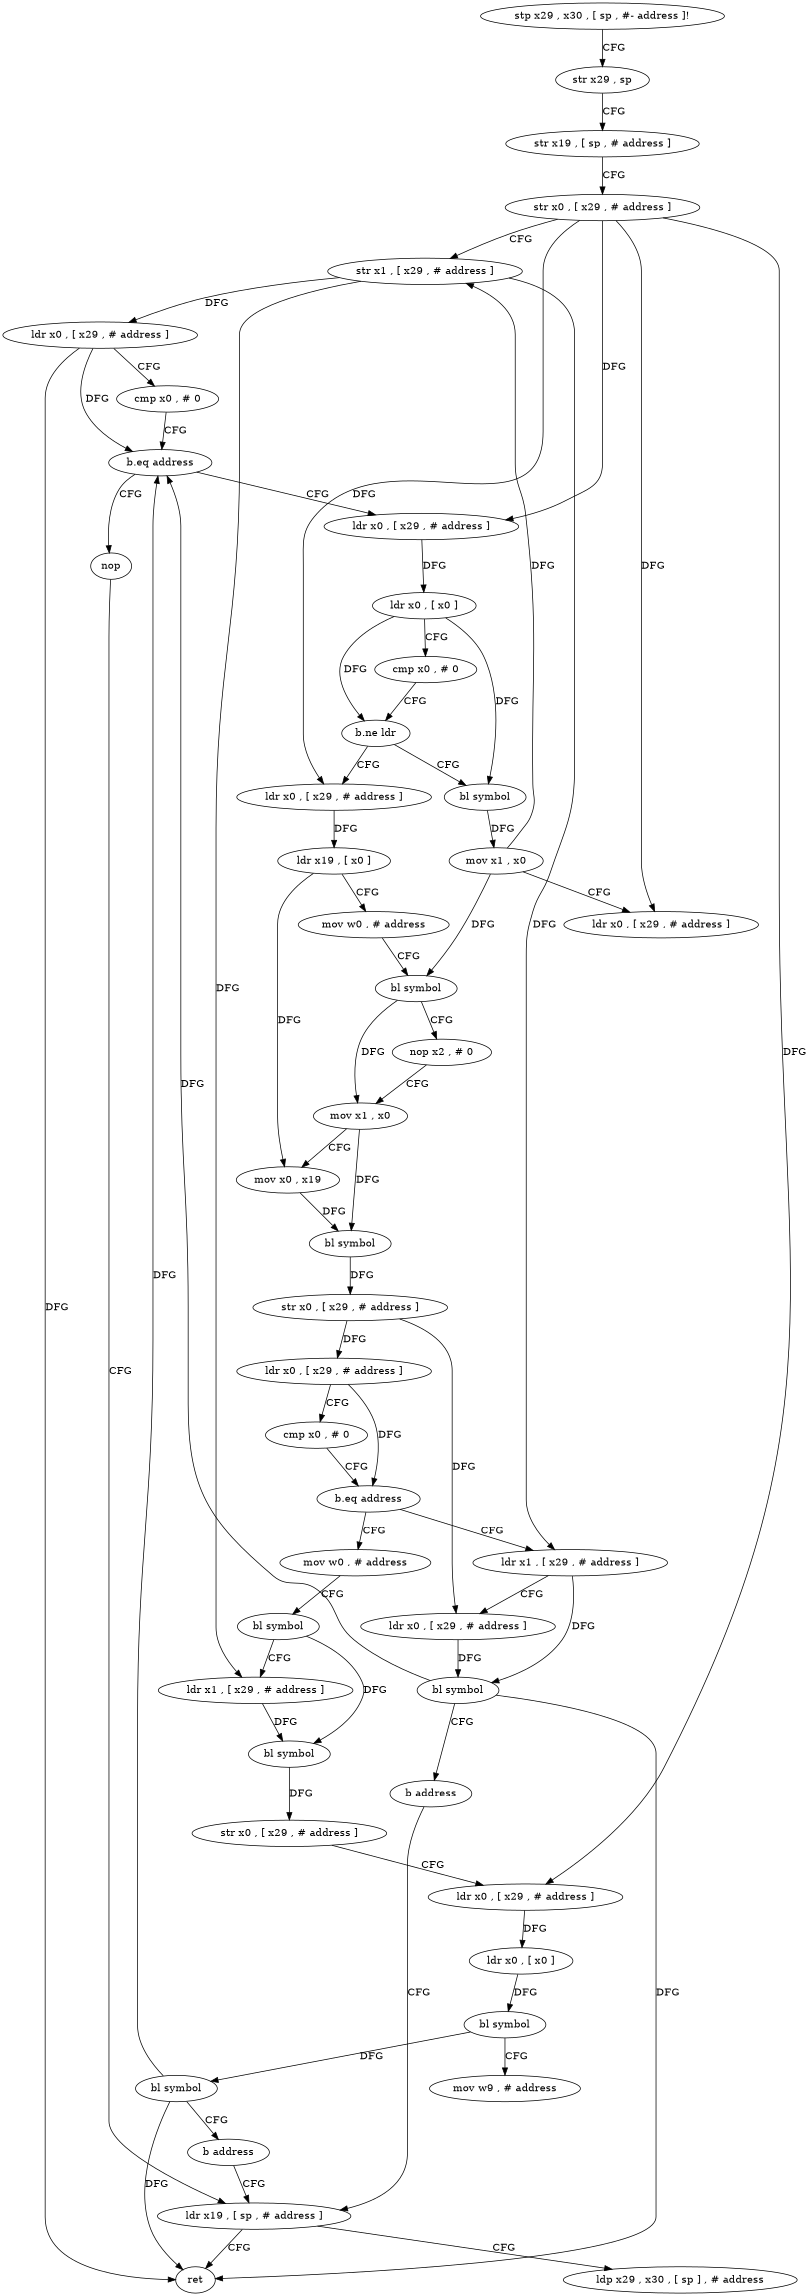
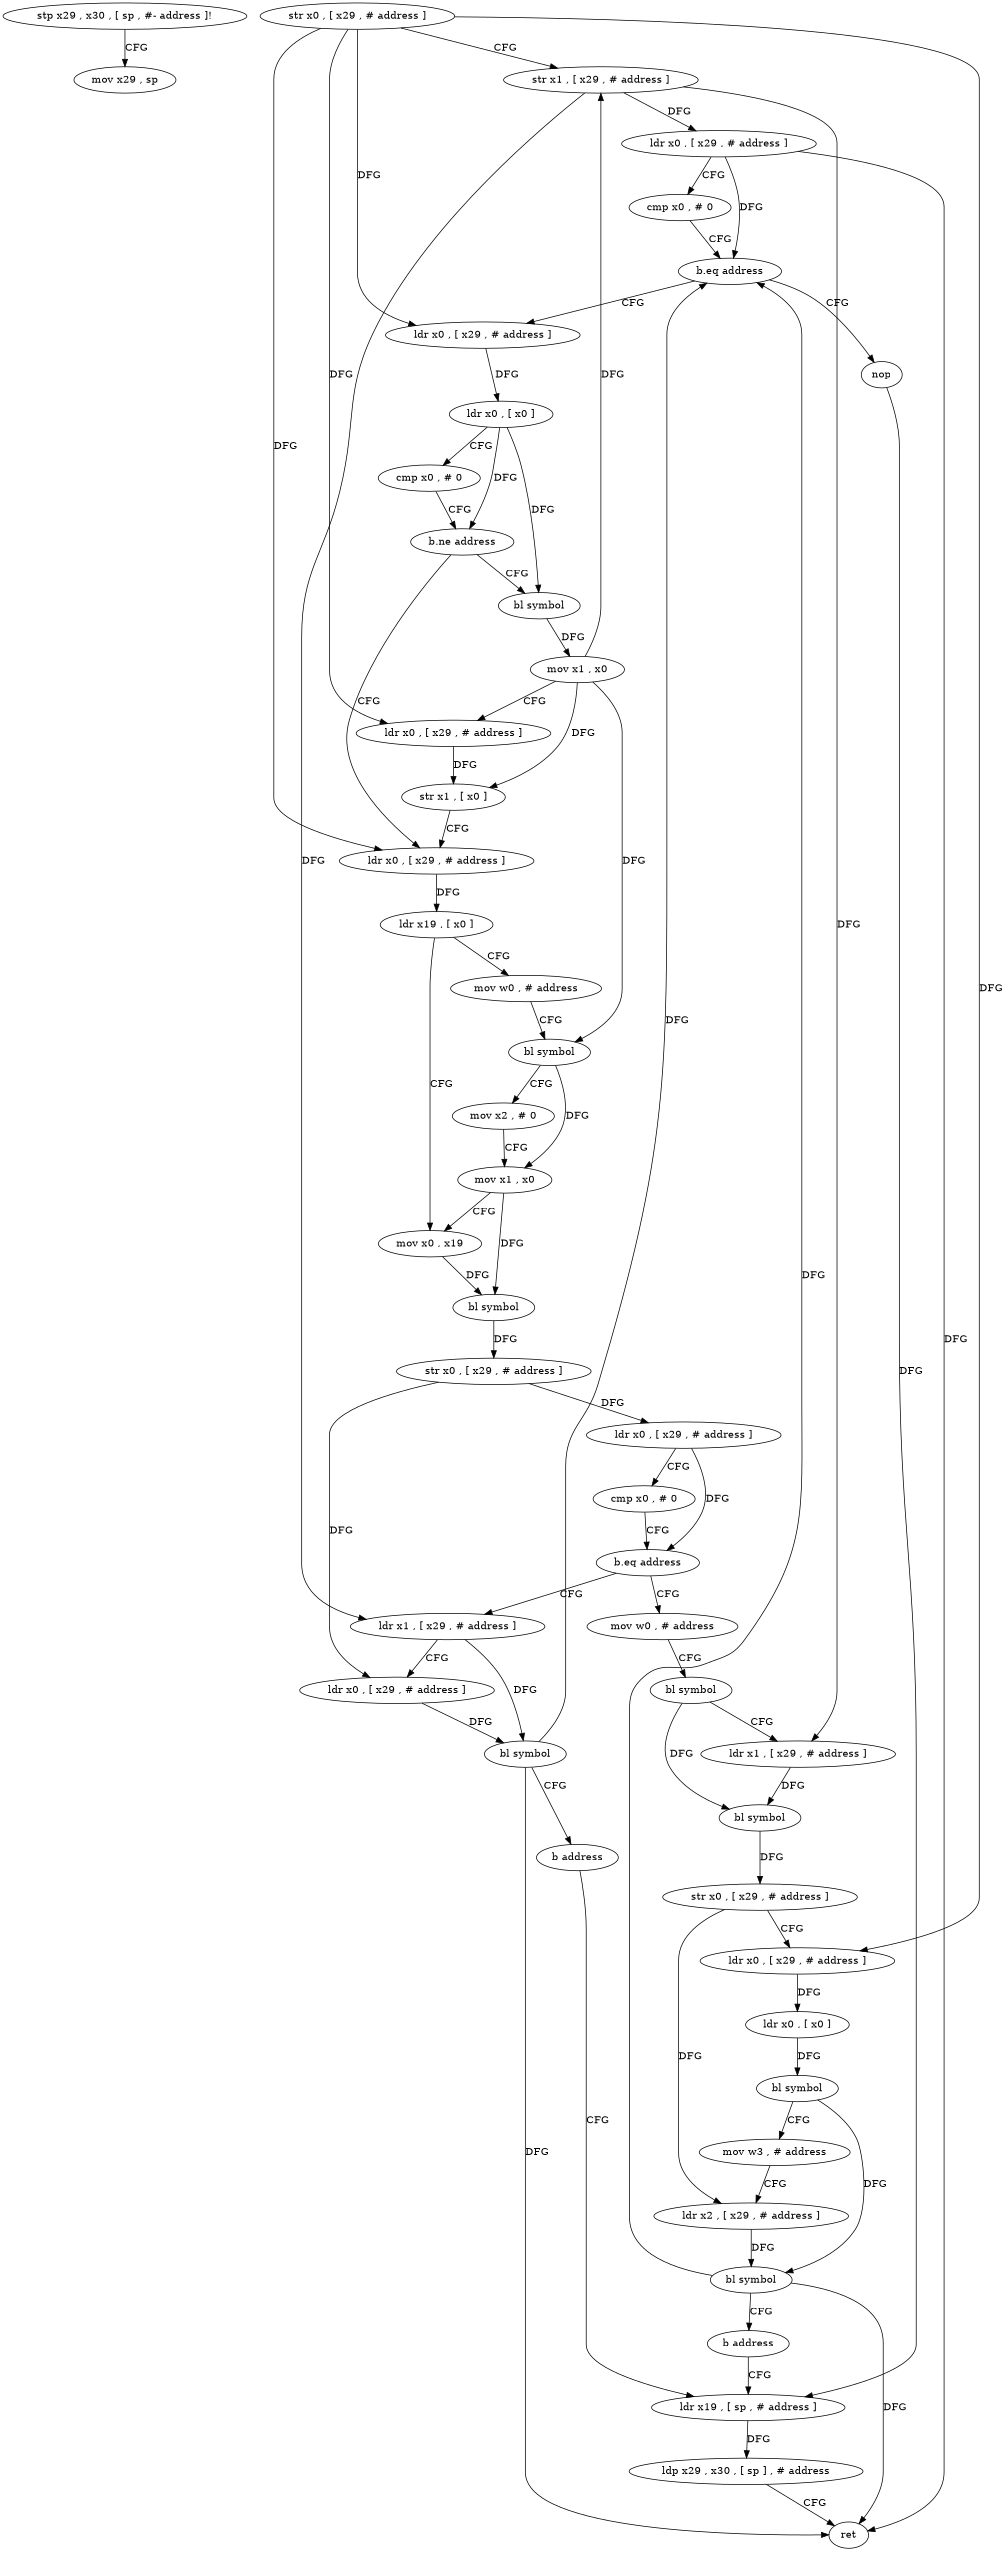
node "str x29 , sp": label "str x29 , sp" -> "mov x29 , sp"
node "str x19 , [ sp , # address ]": removed
node "b.ne ldr": label "b.ne ldr" -> "b.ne address"
node "str x1 , [ x0 ]": added
edge "ldr x19 , [ x0 ]" -> "mov x0 , x19": label "DFG" -> "CFG"
node "nop x2 , # 0": label "nop x2 , # 0" -> "mov x2 , # 0"
edge "nop" -> "ldr x19 , [ sp , # address ]": label "CFG" -> "DFG"
node "mov w9 , # address": label "mov w9 , # address" -> "mov w3 , # address"
node "ldr x2 , [ x29 , # address ]": added
edge "ldr x19 , [ sp , # address ]" -> "ret": now "ldp x29 , x30 , [ sp ] , # address" -> "ret"
edge "ldr x19 , [ sp , # address ]" -> "ldp x29 , x30 , [ sp ] , # address": label "CFG" -> "DFG"
